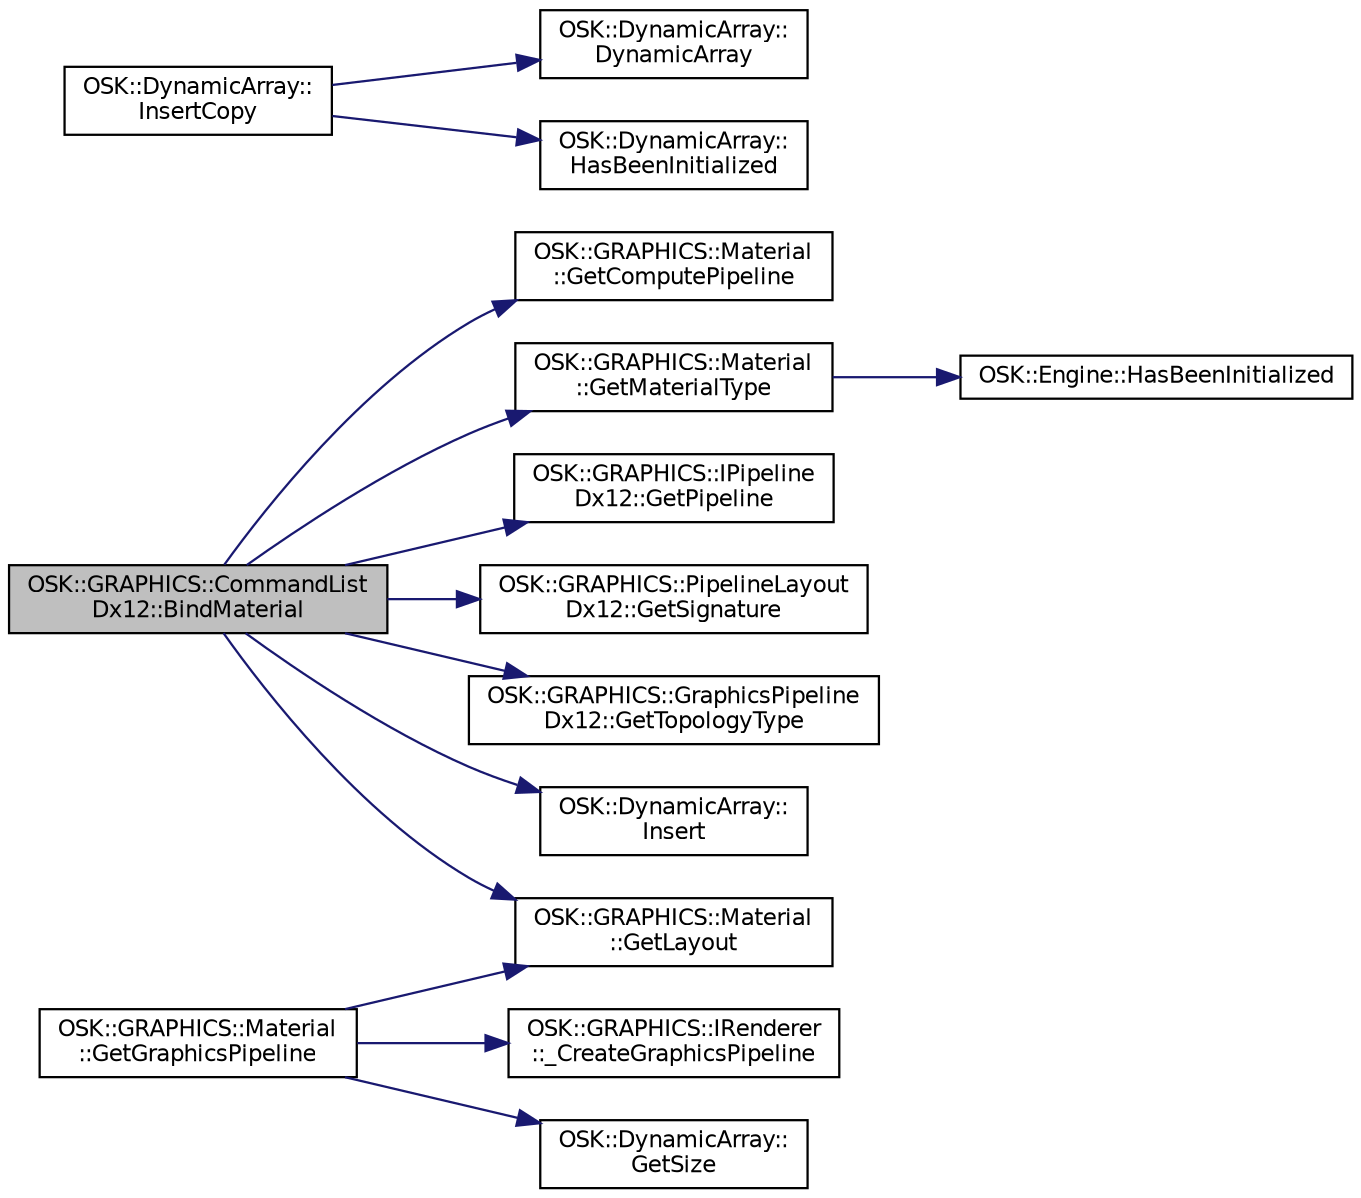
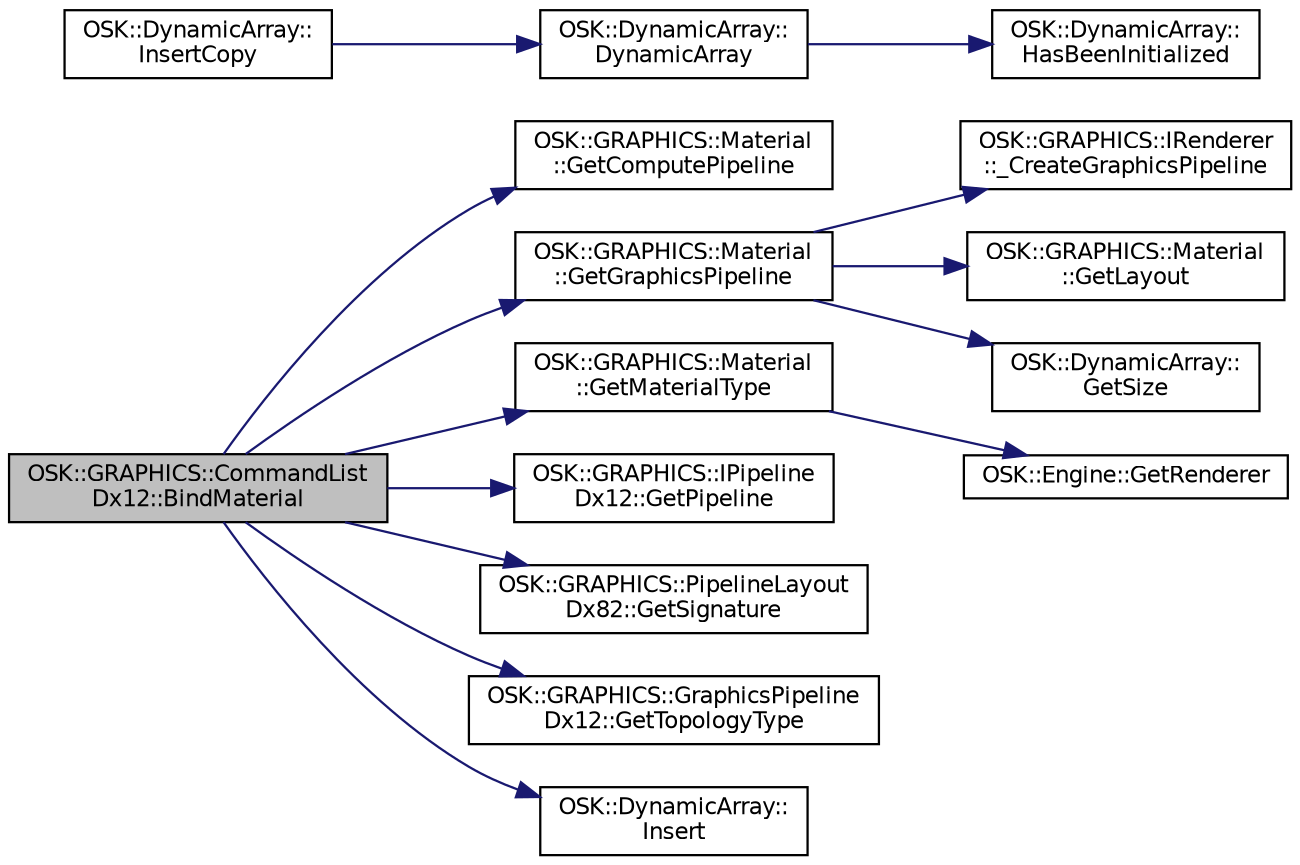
edge "OSK::DynamicArray:: InsertCopy" -> "OSK::DynamicArray:: HasBeenInitialized": now "OSK::DynamicArray:: DynamicArray" -> "OSK::DynamicArray:: HasBeenInitialized"
node "OSK::Engine::HasBeenInitialized": label "OSK::Engine::HasBeenInitialized" -> "OSK::Engine::GetRenderer"
node "OSK::GRAPHICS::PipelineLayout Dx12::GetSignature": label "OSK::GRAPHICS::PipelineLayout Dx12::GetSignature" -> "OSK::GRAPHICS::PipelineLayout Dx82::GetSignature"
edge "OSK::GRAPHICS::CommandList Dx12::BindMaterial" -> "OSK::GRAPHICS::Material ::GetLayout": now "OSK::GRAPHICS::CommandList Dx12::BindMaterial" -> "OSK::GRAPHICS::Material ::GetGraphicsPipeline"
